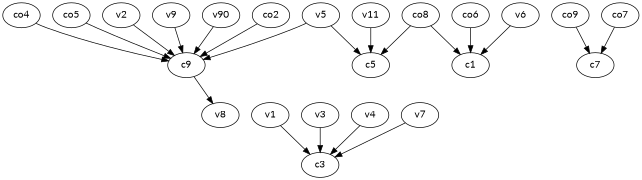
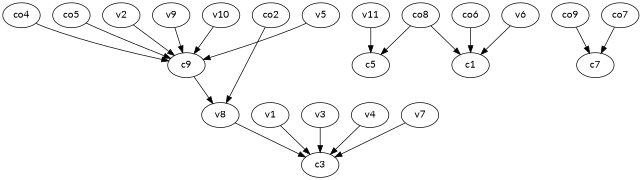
node "v90": label "v90" -> "v10"
edge "co2" -> "c9": now "co2" -> "v8"
edge "v5" -> "c5": removed
edge "v8" -> "c3": added
